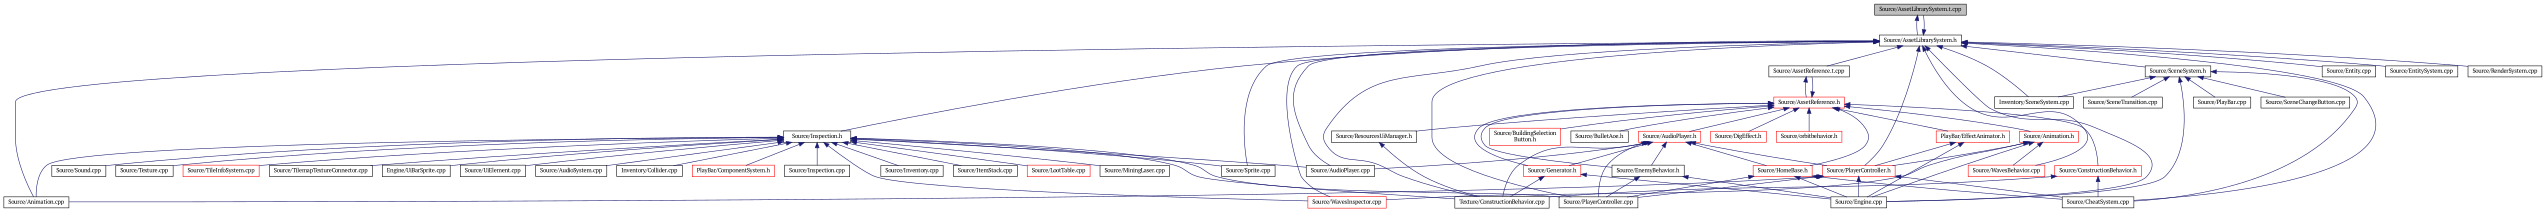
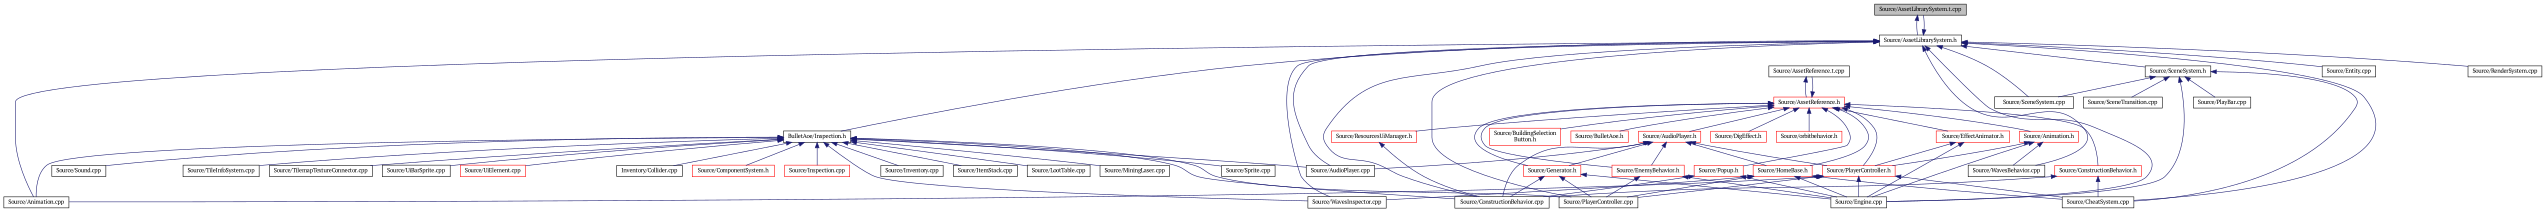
edge "Source/Sprite.cpp" -> "Source/AssetLibrarySystem.h": removed
edge "Source/AssetReference.t.cpp" -> "Source/AssetLibrarySystem.h": removed
node "Source/EntitySystem.cpp": removed
node "Inventory/SceneSystem.cpp": label "Inventory/SceneSystem.cpp" -> "Source/SceneSystem.cpp"
node "Source/SceneChangeButton.cpp": removed
edge "Source/PlayerController.h" -> "Source/AssetLibrarySystem.h": now "Source/PlayerController.h" -> "Source/AssetReference.h"
node "Source/Inspection.h": label "Source/Inspection.h" -> "BulletAoe/Inspection.h"
node "Source/ResourcesUiManager.h": color black -> red
node "Source/BulletAoe.h": color black -> red
node "PlayBar/EffectAnimator.h": label "PlayBar/EffectAnimator.h" -> "Source/EffectAnimator.h"
edge "Source/PlayerController.cpp" -> "Source/AudioPlayer.h": now "Source/PlayerController.cpp" -> "Source/Generator.h"
node "Source/Texture.cpp": removed
node "Source/TileInfoSystem.cpp": color red -> black
node "Engine/UiBarSprite.cpp": label "Engine/UiBarSprite.cpp" -> "Source/UiBarSprite.cpp"
node "Source/UiElement.cpp": color black -> red
node "Source/AudioSystem.cpp": removed
node "PlayBar/ComponentSystem.h": label "PlayBar/ComponentSystem.h" -> "Source/ComponentSystem.h"
node "Source/Inspection.cpp": color black -> red
node "Source/LootTable.cpp": color red -> black
node "Source/EnemyBehavior.h": color black -> red
node "Source/Popup.h": added
node "Source/WavesBehavior.cpp": color red -> black
edge "Source/WavesInspector.cpp" -> "Source/Animation.h": now "Source/WavesInspector.cpp" -> "Source/HomeBase.h"
node "Source/WavesInspector.cpp": color red -> black
node "Texture/ConstructionBehavior.cpp": label "Texture/ConstructionBehavior.cpp" -> "Source/ConstructionBehavior.cpp"
